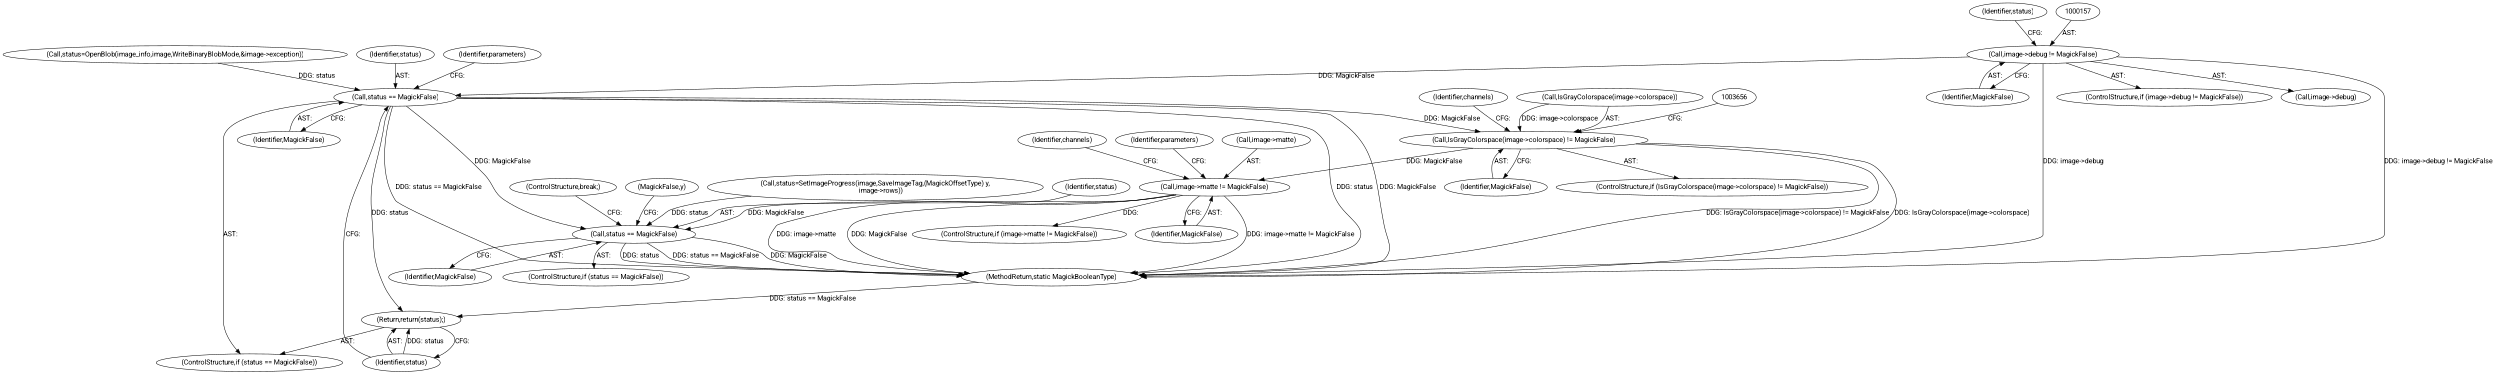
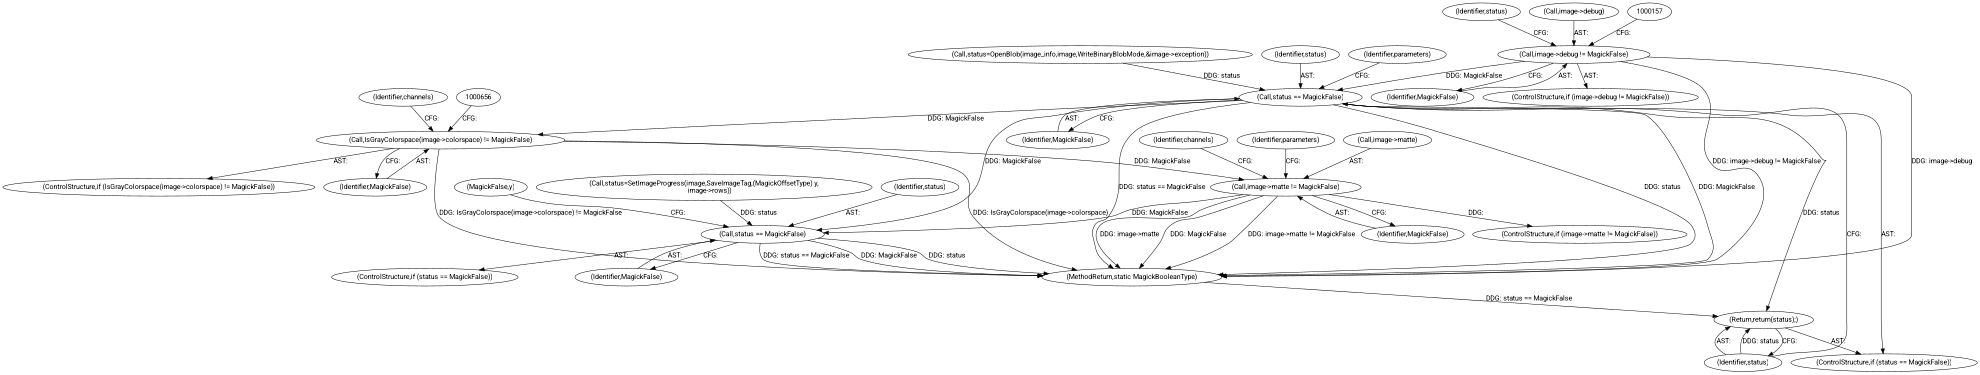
edge "1000157" -> "(Call,image->debug != MagickFalse)": label "AST: " -> "CFG: "
edge "(Call,image->debug != MagickFalse)" -> "(Call,image->debug)": reversed
node "(Call,IsGrayColorspace(image->colorspace))": removed
node "1003656": label "1003656" -> "1000656"
node "(ControlStructure,break;)": removed
